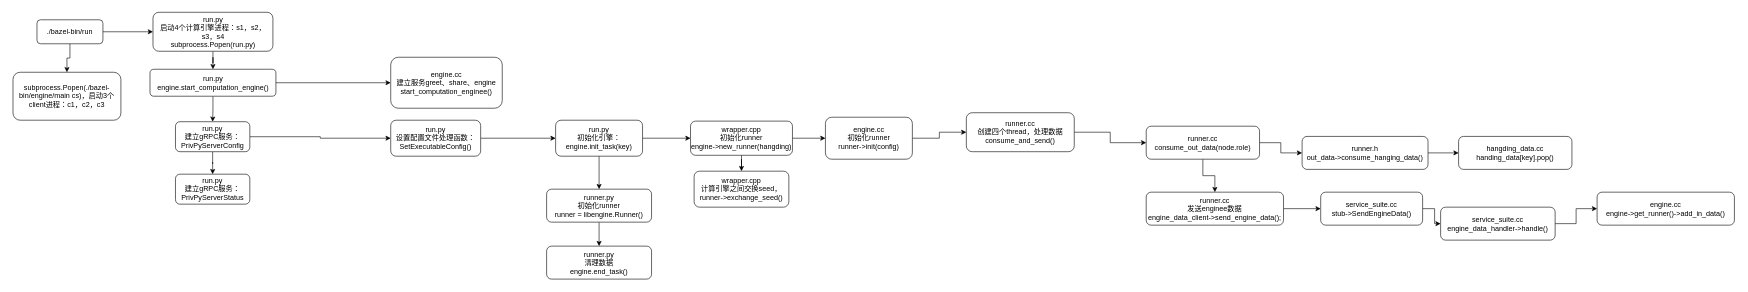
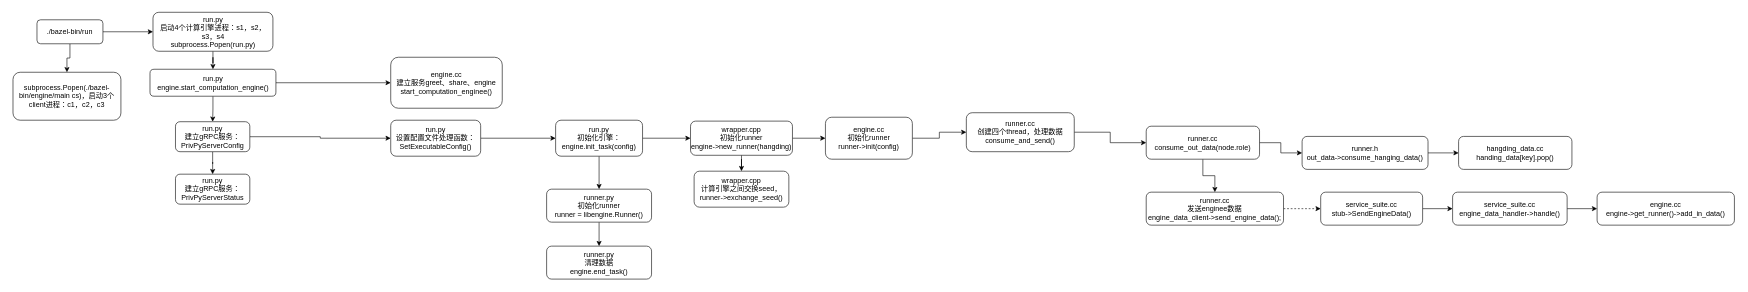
node "run.py 初始化引擎：engine.init_task(key)": label "run.py 初始化引擎：engine.init_task(key)" -> "run.py 初始化引擎：engine.init_task(config)"
edge "runner.cc 发送enginee数据 engine_data_client->send_engine_data();" -> "service_suite.cc stub->SendEngineData()": style solid -> dashed
node "service_suite.cc engine_data_handler->handle()": moved (1498, 224) -> (1510, 209)
